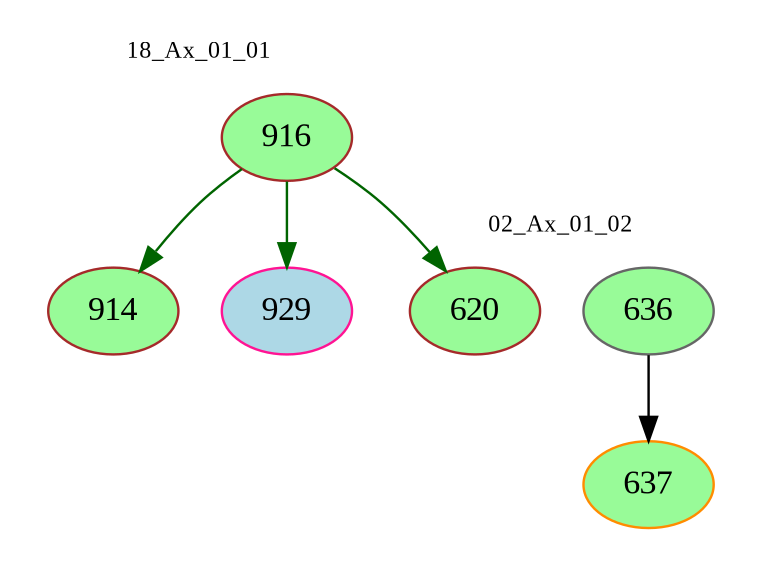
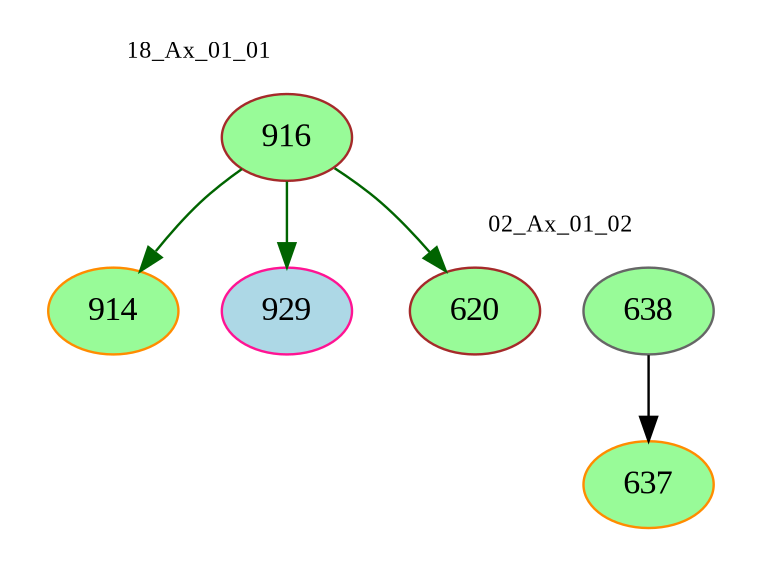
node "914": color brown -> darkorange
node "636": label "636" -> "638"
